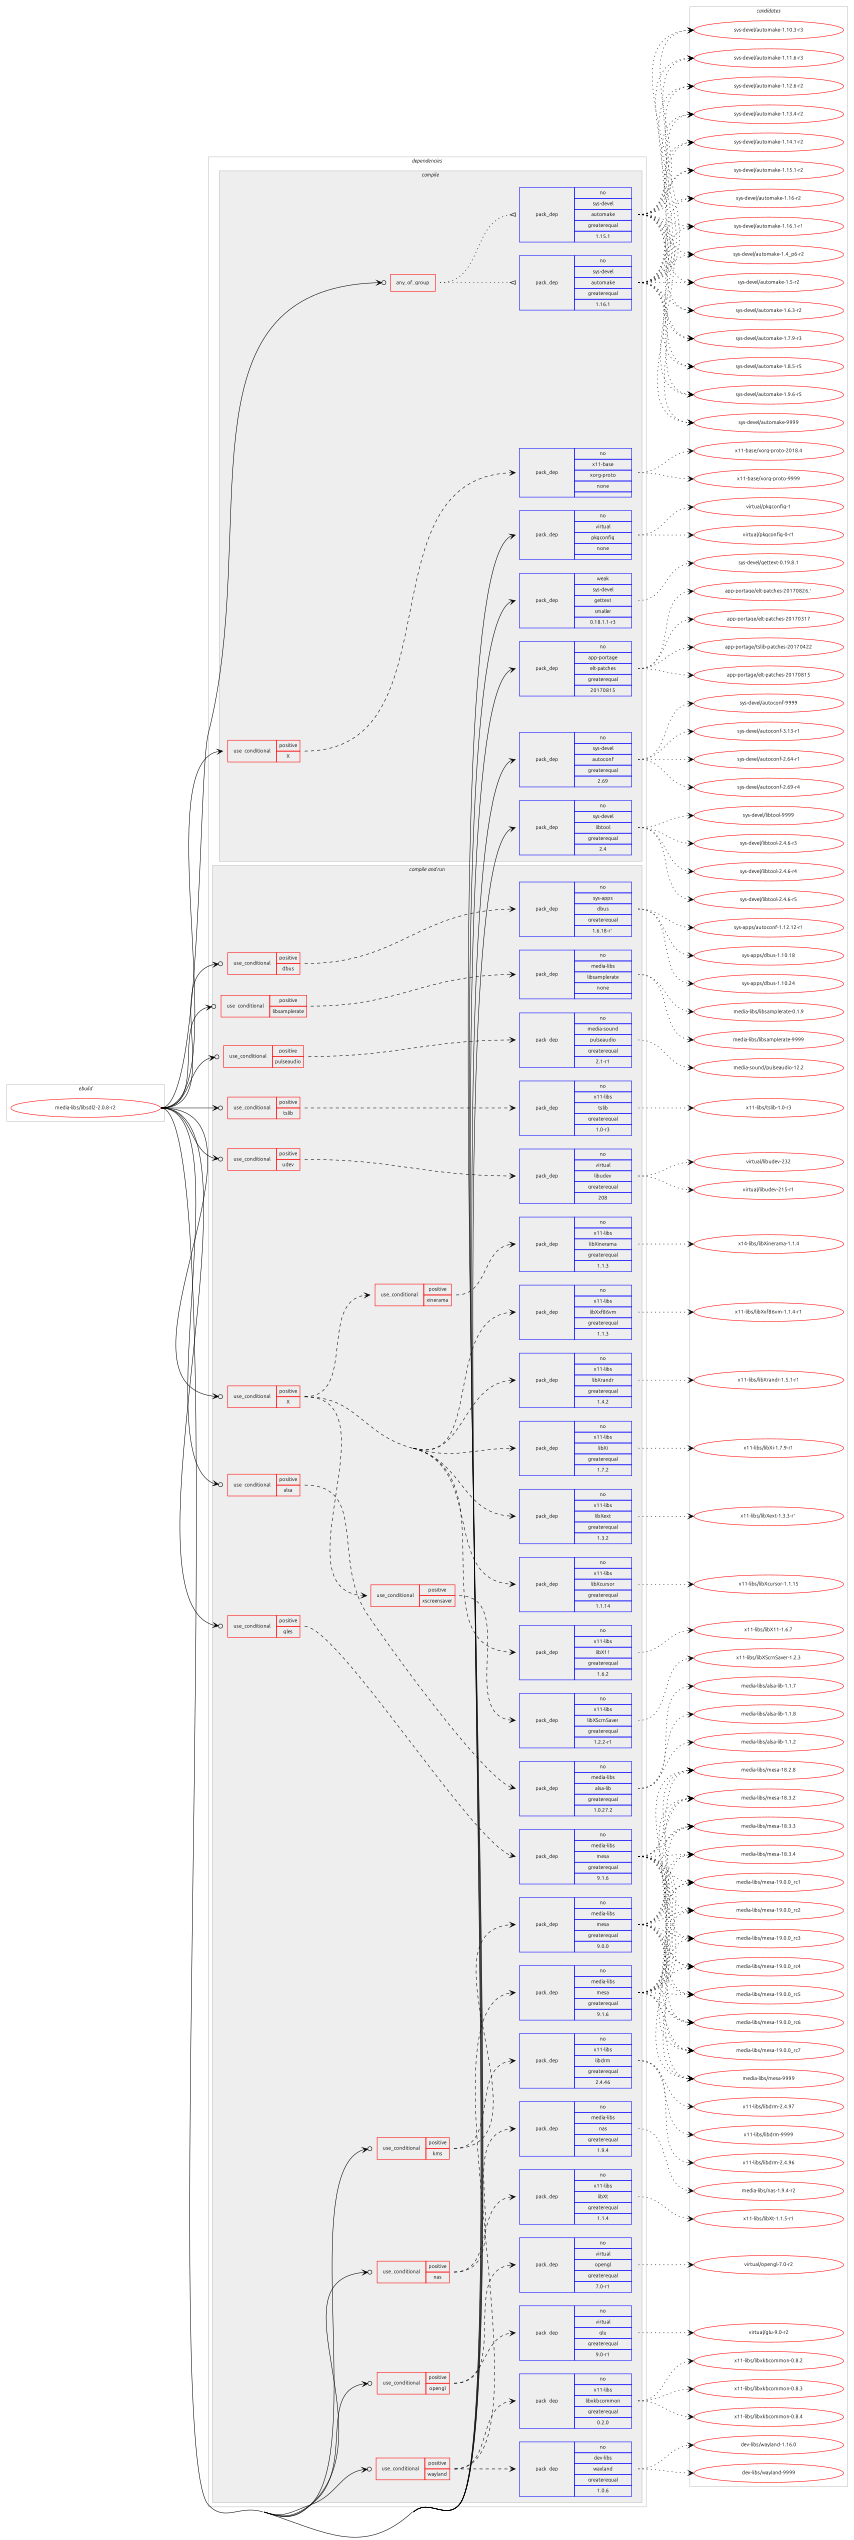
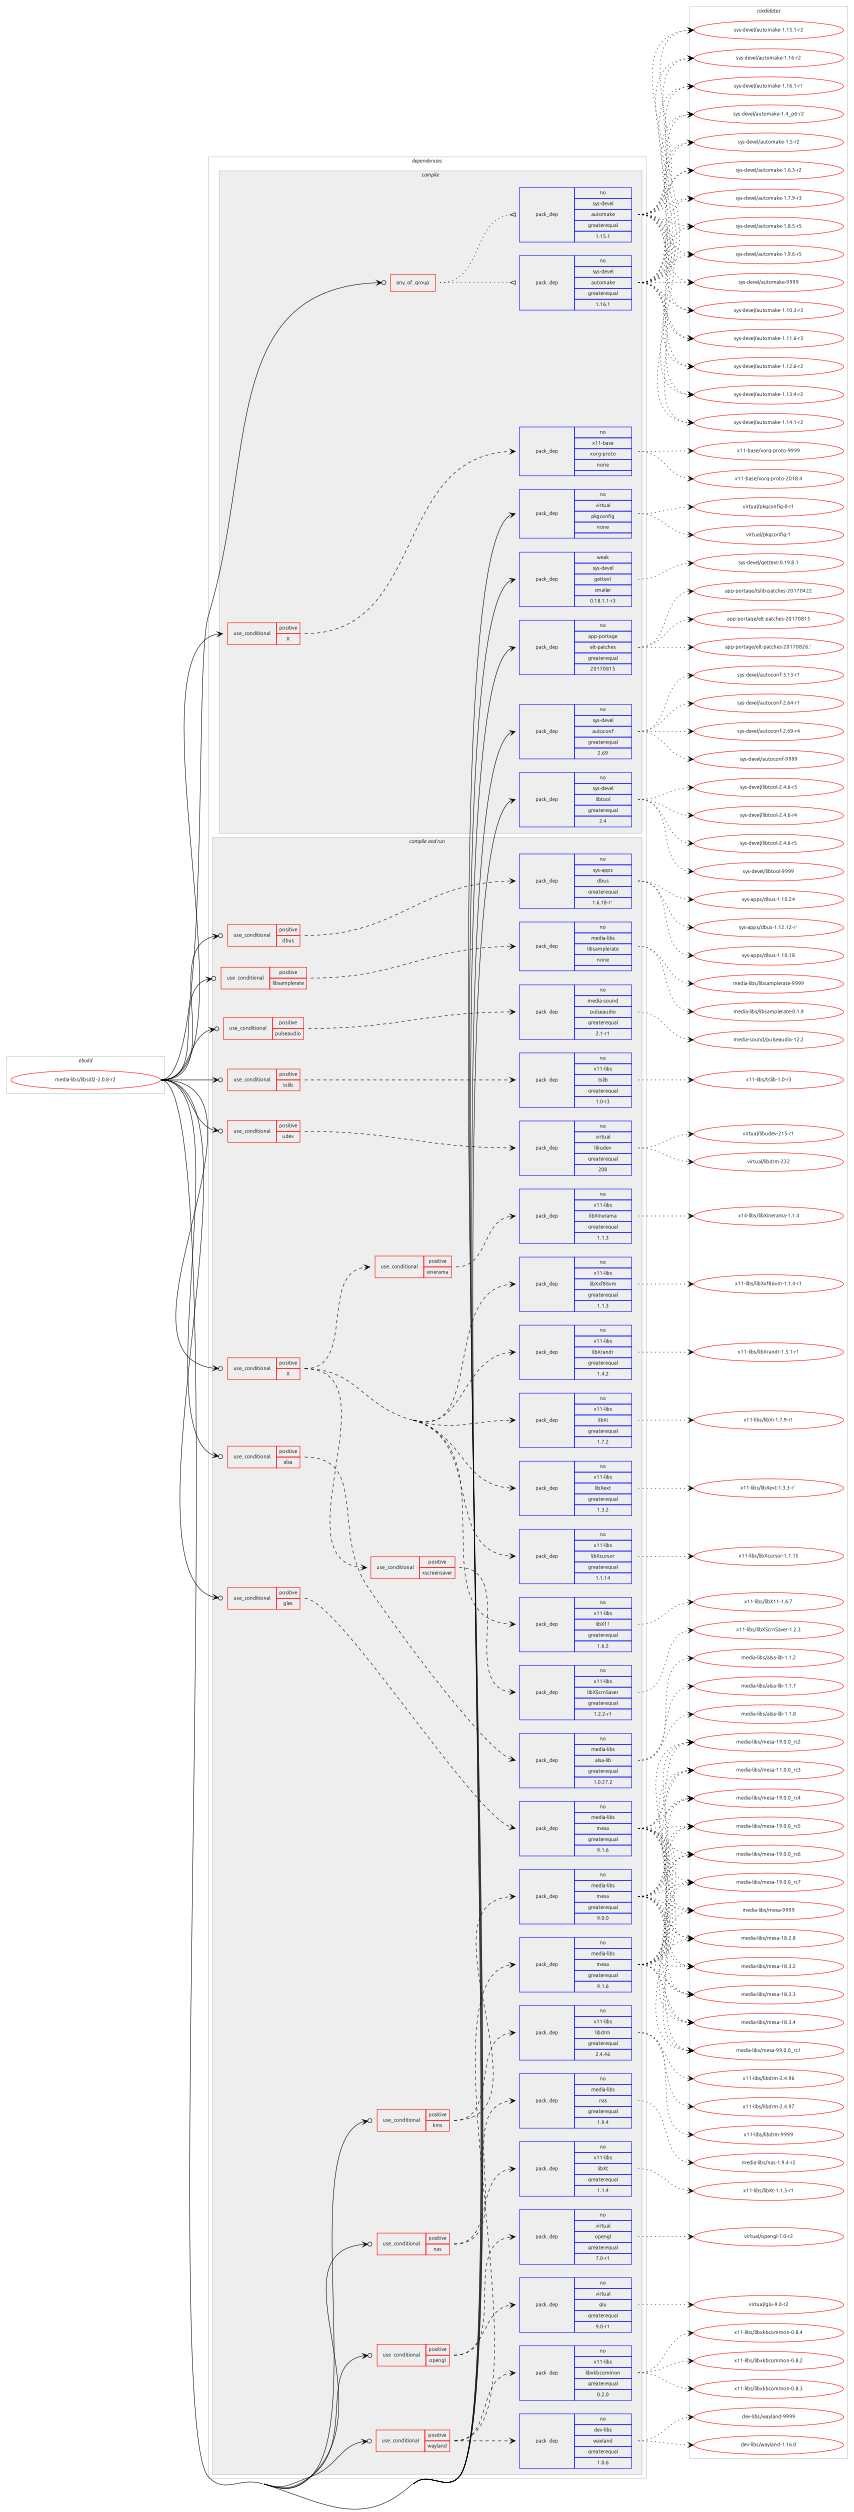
node "app-portage/elt-patches-20170317": removed
node "sys-apps/autoconf-1.12.12-r1": label "sys-apps/autoconf-1.12.12-r1" -> "sys-apps/dbus-1.12.12-r1"
node "virtual/libudev-232": label "virtual/libudev-232" -> "virtual/libdrm-232"
node "media-libs/mesa-19.0.0_rc1": label "media-libs/mesa-19.0.0_rc1" -> "media-libs/mesa-99.0.0_rc1"
node "media-libs/mesa-19.0.0_rc3": label "media-libs/mesa-19.0.0_rc3" -> "media-libs/mesa-11.0.0_rc3"
